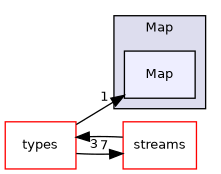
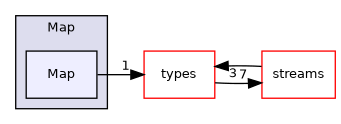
edge "types" -> "Map": reversed
